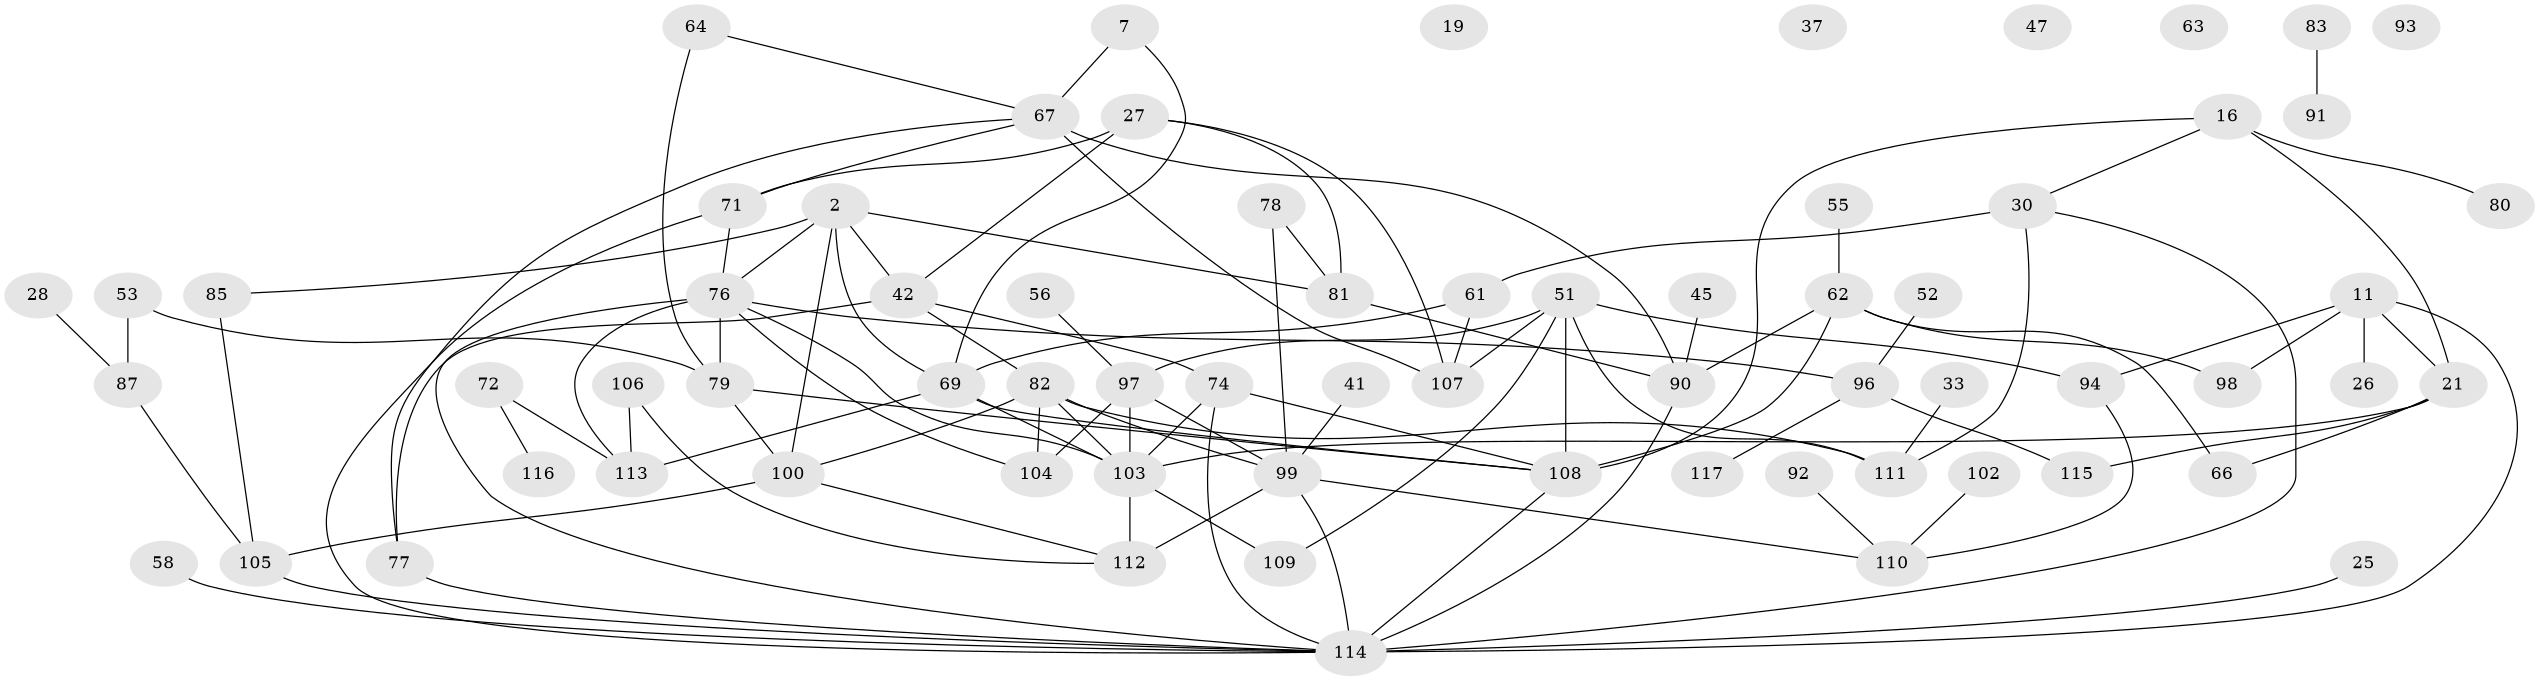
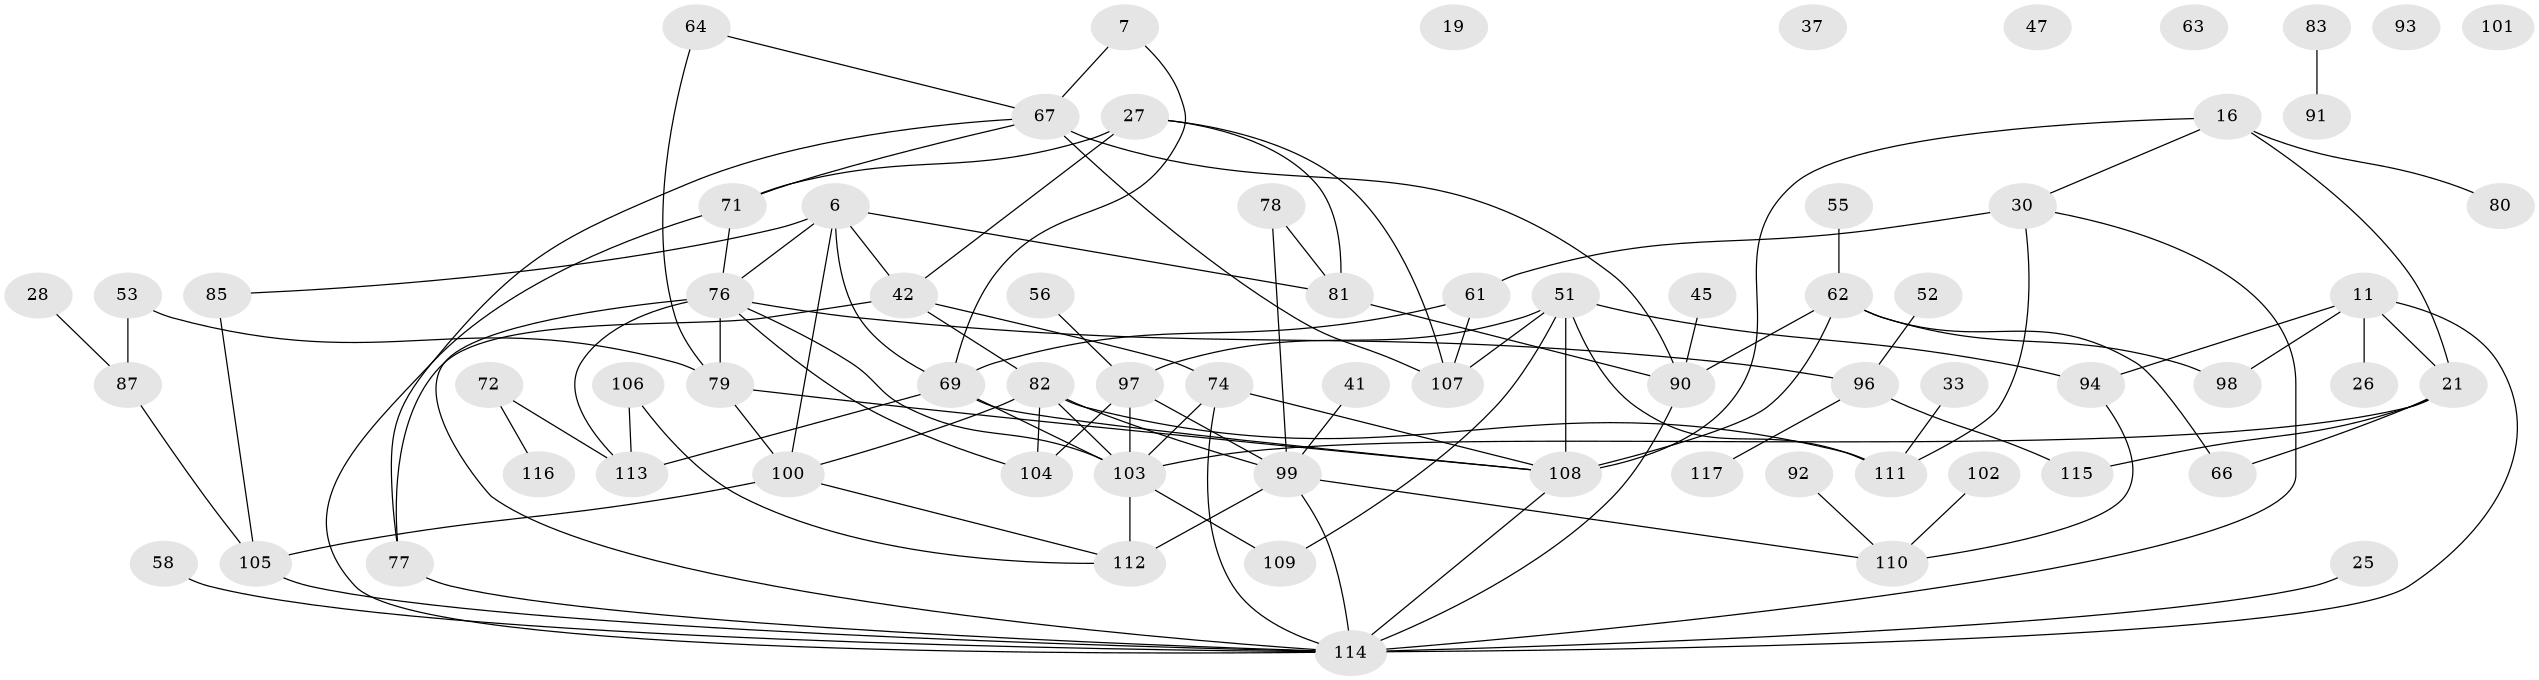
node "101": added
node "2": label "2" -> "6"
